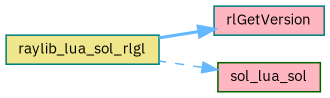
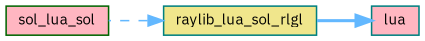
node "rlGetVersion": label "rlGetVersion" -> "lua"
edge "raylib_lua_sol_rlgl" -> "sol_lua_sol": reversed
